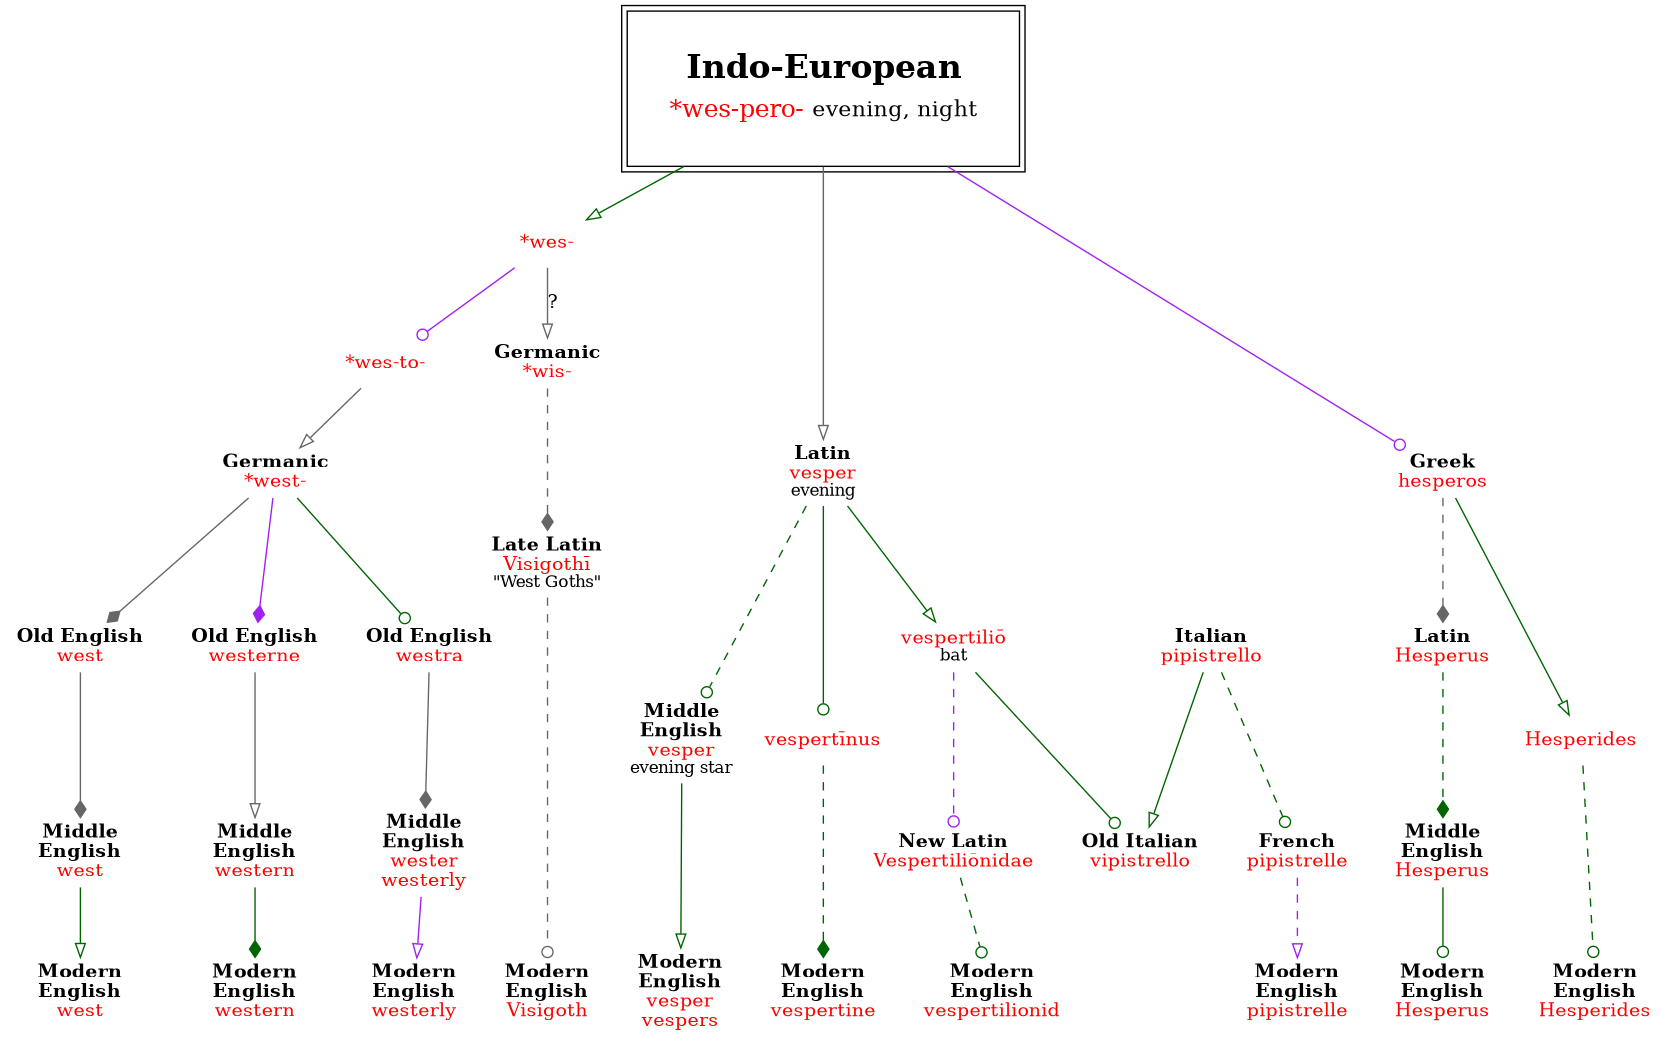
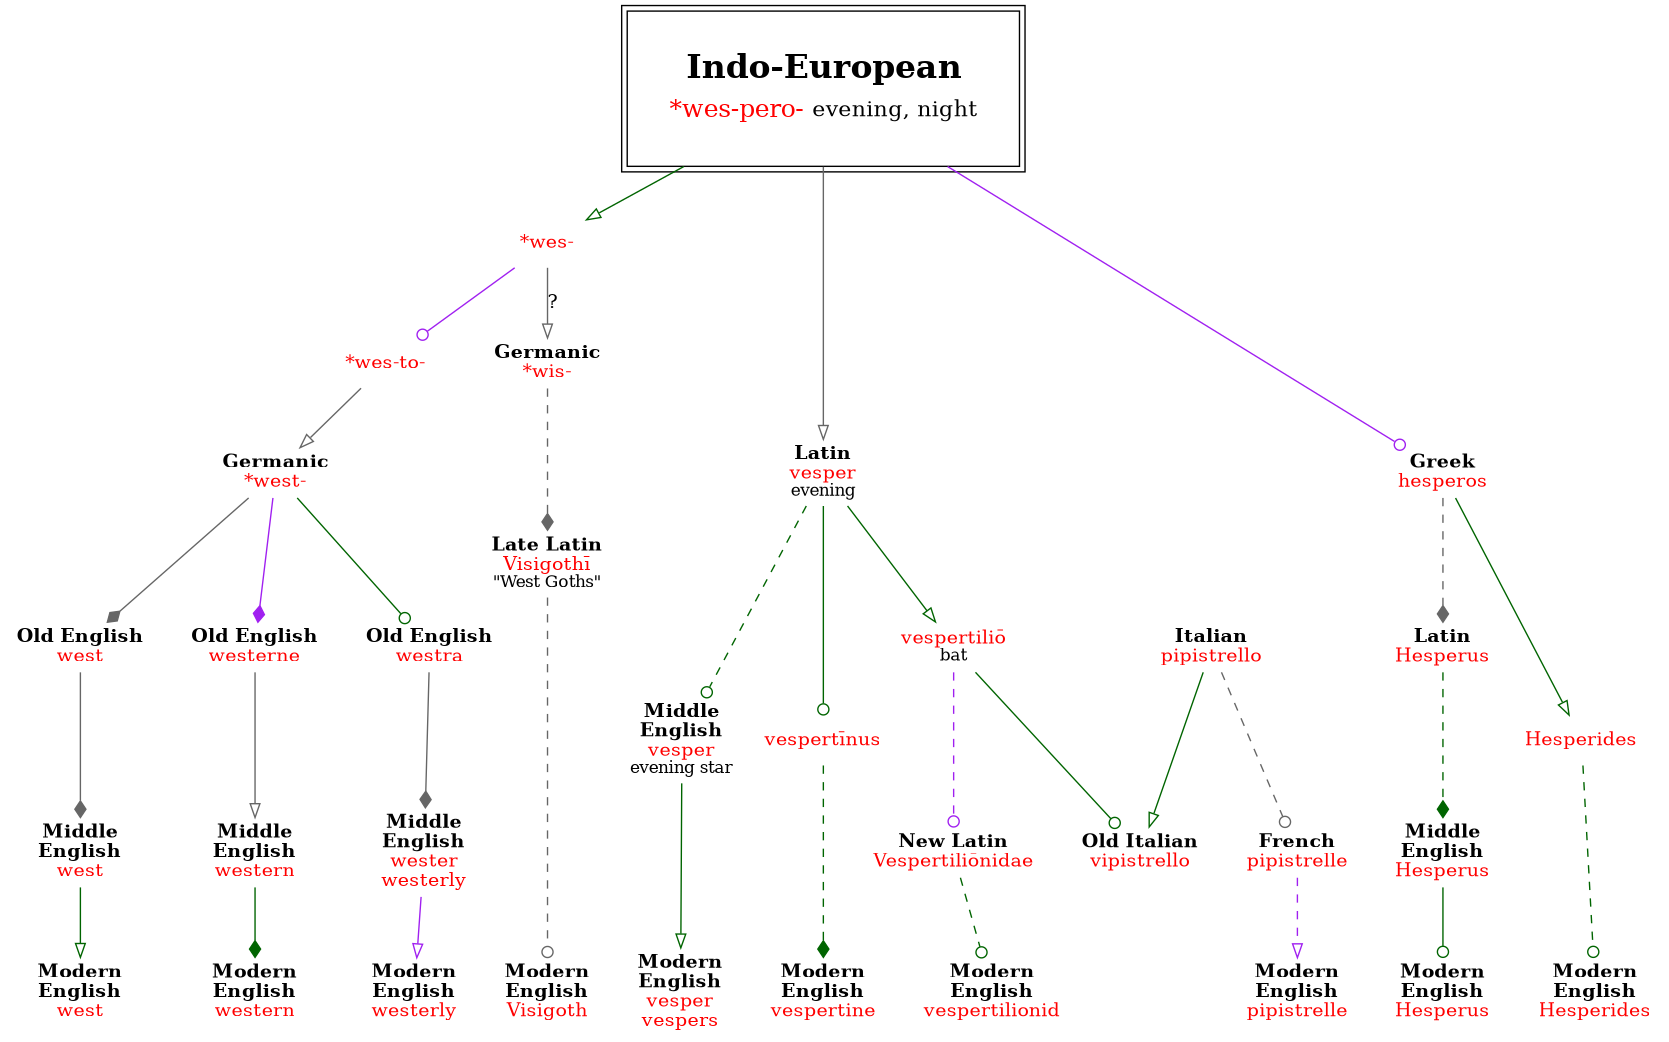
edge "Italian" -> "French": color darkgreen -> gray40
